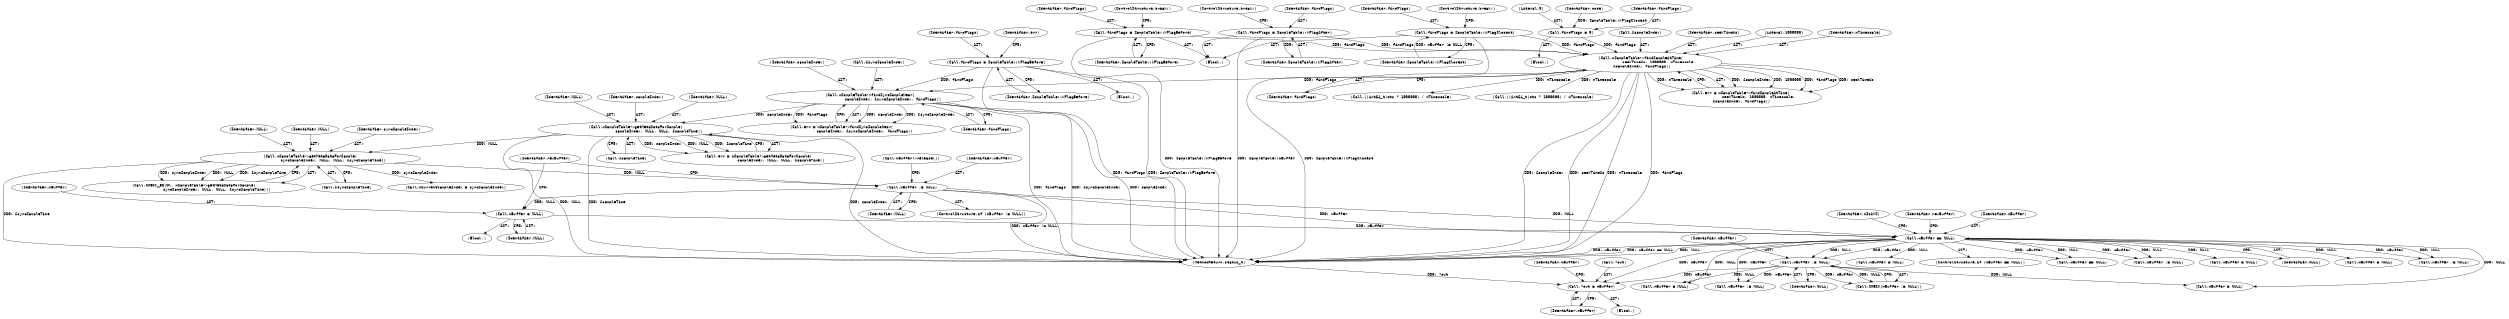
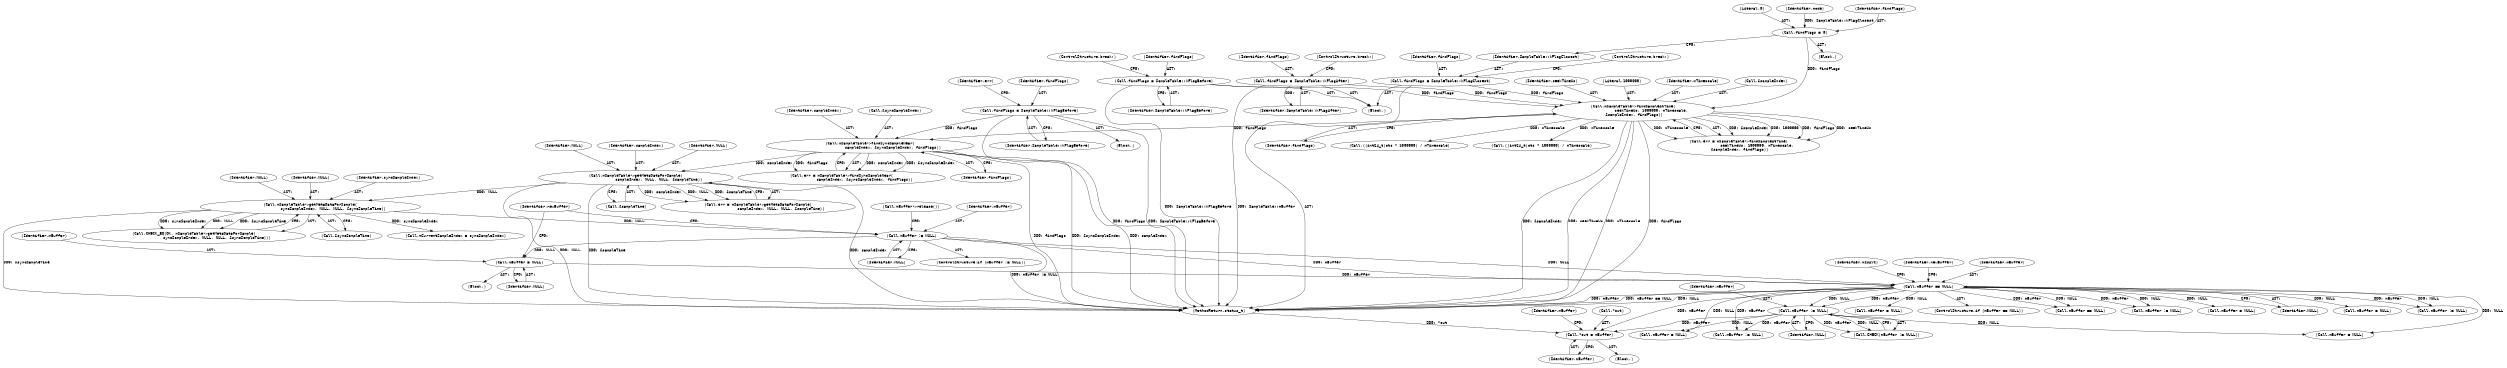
edge "(Identifier,SampleTable::kFlagClosest)" -> "(Call,findFlags = SampleTable::kFlagClosest)": label "DDG: mBuffer != NULL" -> "AST: "
edge "(Call,findFlags = SampleTable::kFlagClosest)" -> "(Identifier,SampleTable::kFlagClosest)": now "(Call,findFlags = 0)" -> "(Identifier,SampleTable::kFlagClosest)"
edge "(Call,findFlags = SampleTable::kFlagClosest)" -> "(MethodReturn,status_t)": label "DDG: SampleTable::kFlagClosest" -> "AST: "
